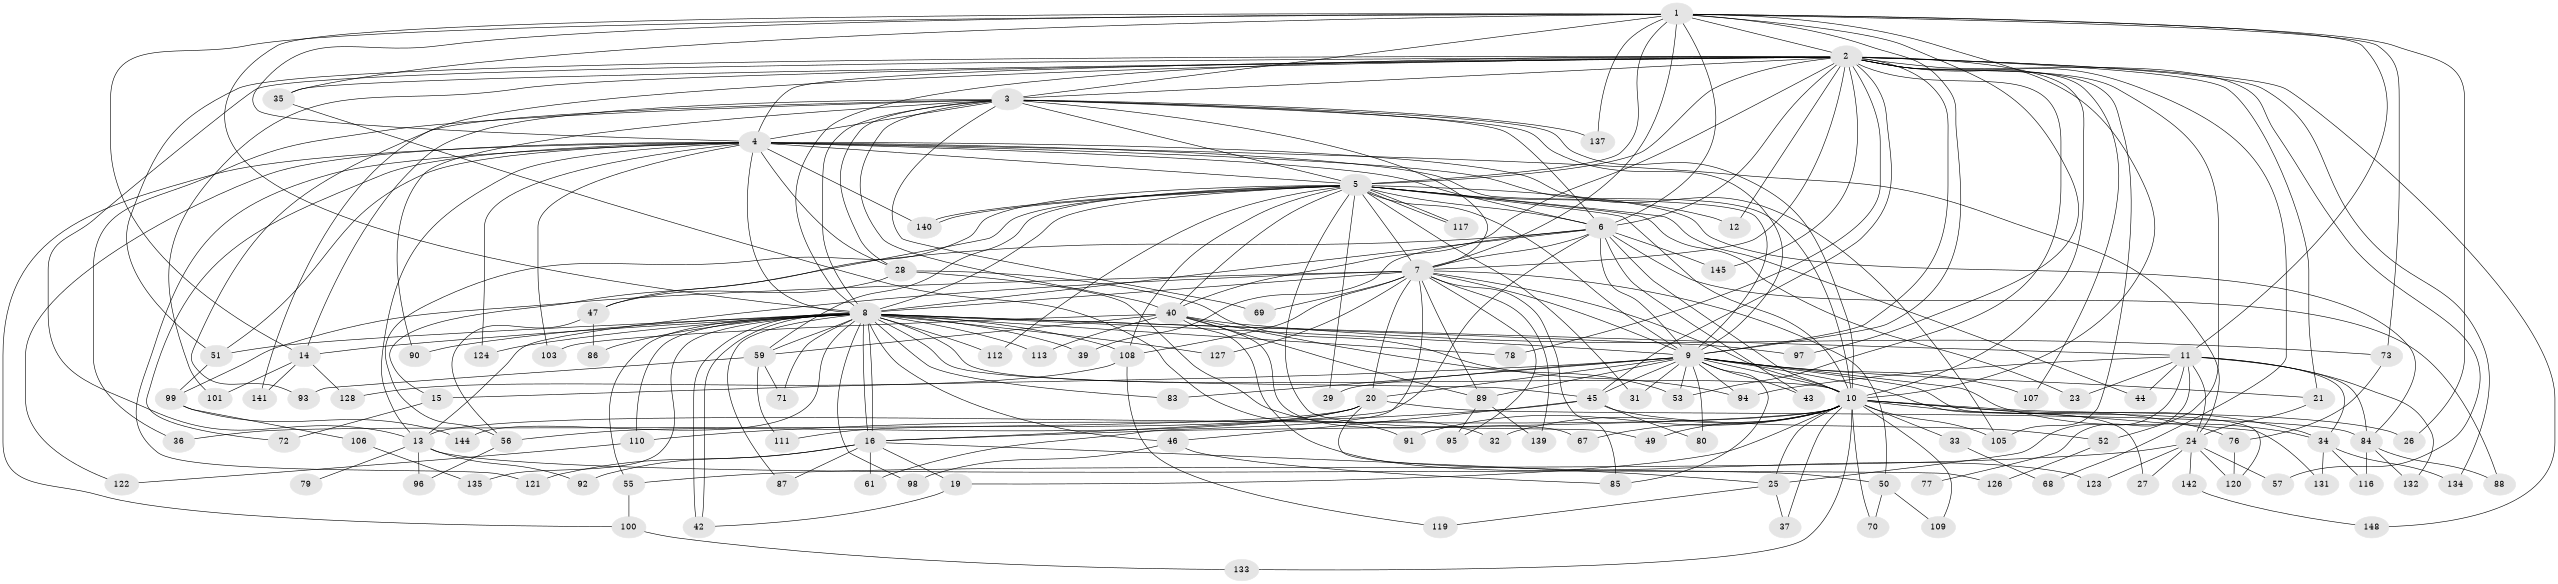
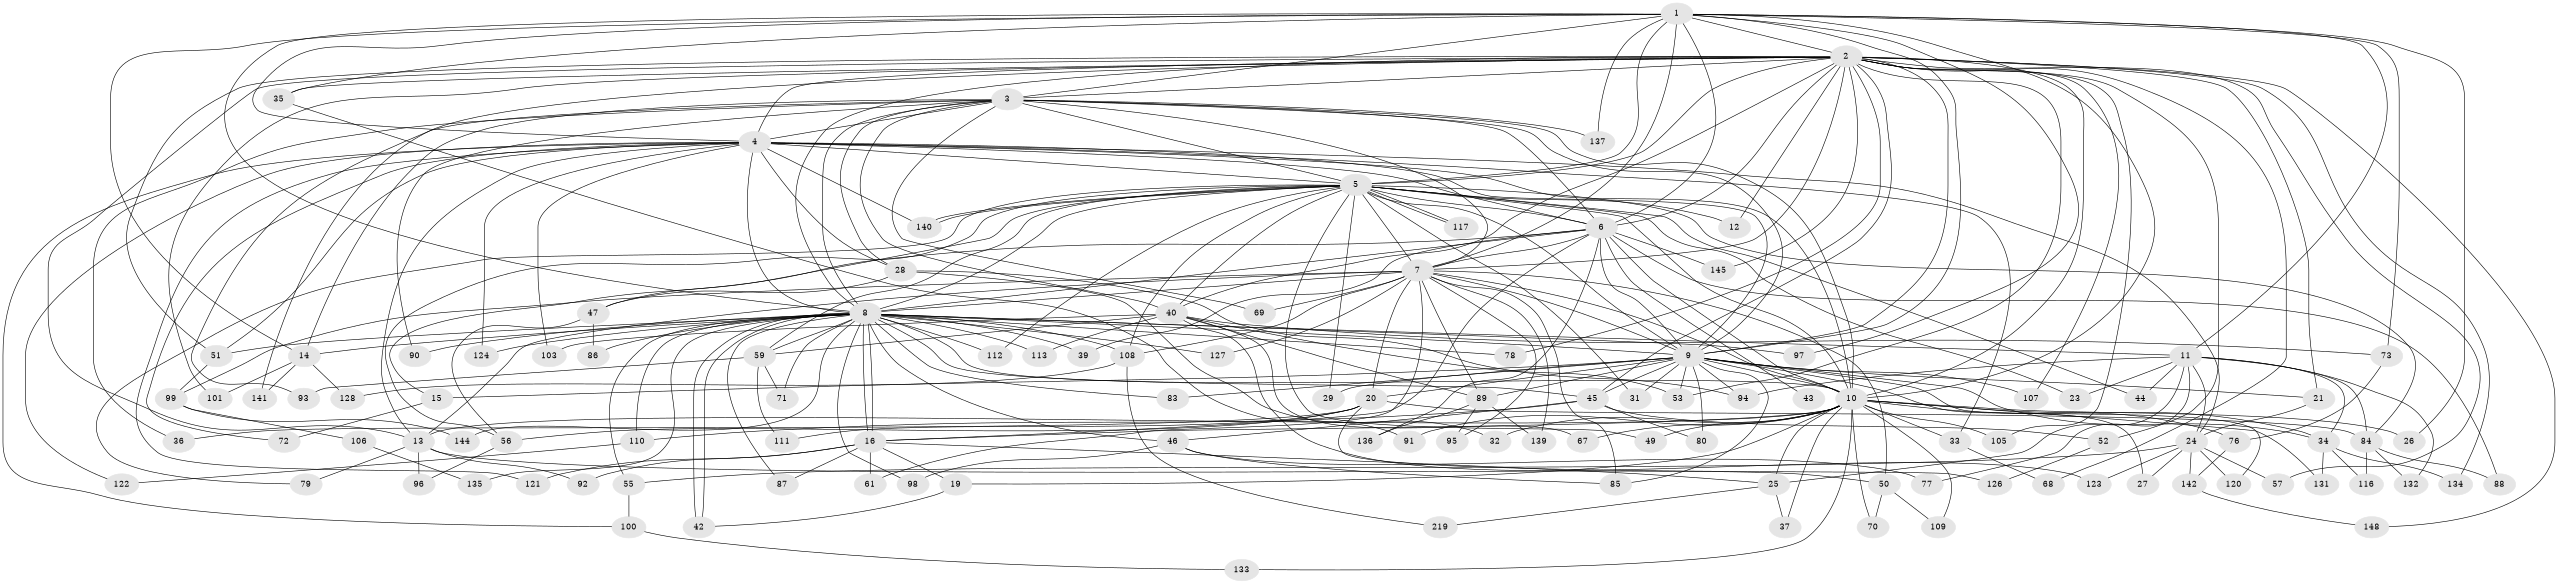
edge "4" -- "105": now "4" -- "33"
edge "5" -- "79": added
edge "9" -- "43": removed
node "136": added
edge "46" -- "77": added
edge "76" -- "120": now "76" -- "142"
node "119": label "119" -> "219"
